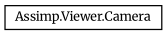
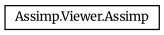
node "Assimp.Viewer.Camera": label "Assimp.Viewer.Camera" -> "Assimp.Viewer.Assimp"
